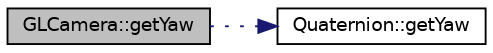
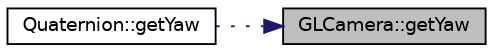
edge "GLCamera::getYaw" -> "Quaternion::getYaw": reversed
